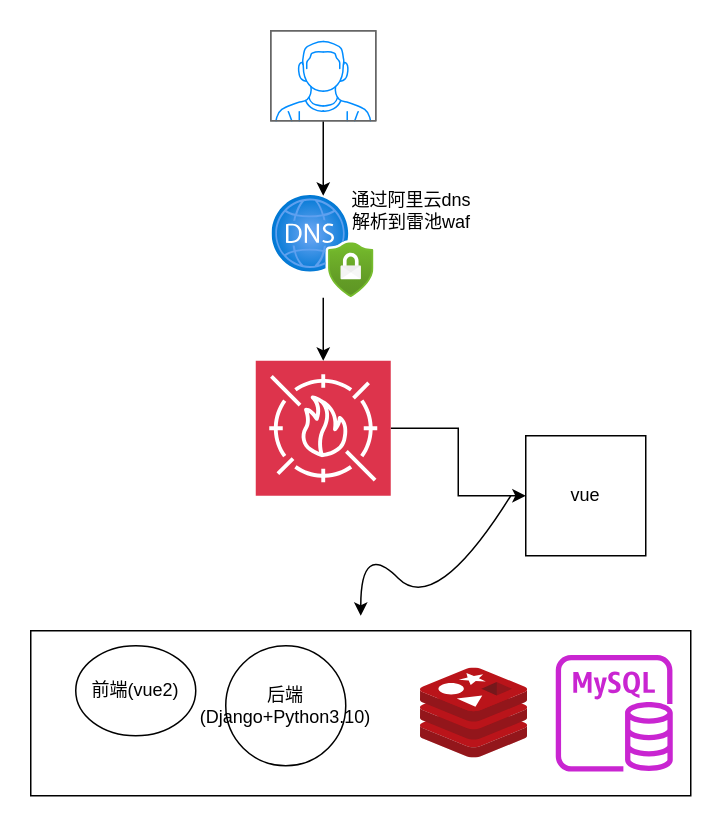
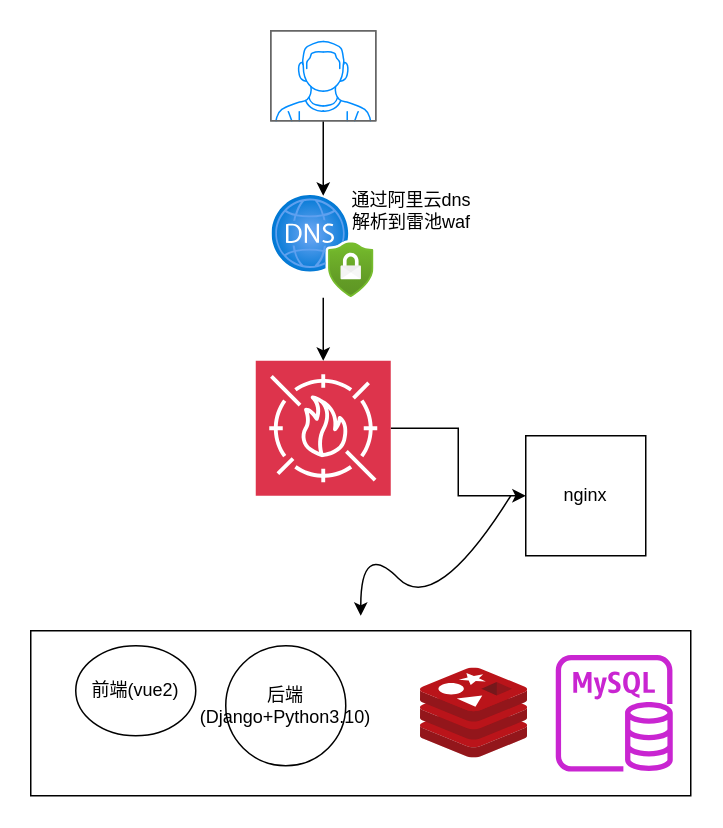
node "vue": label "vue" -> "nginx"
